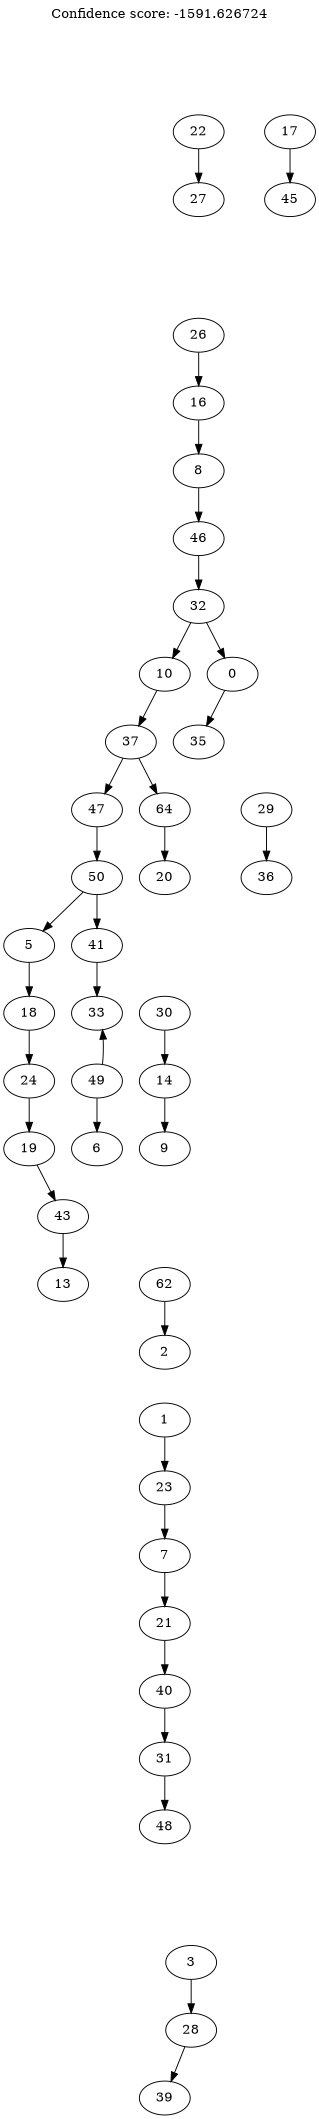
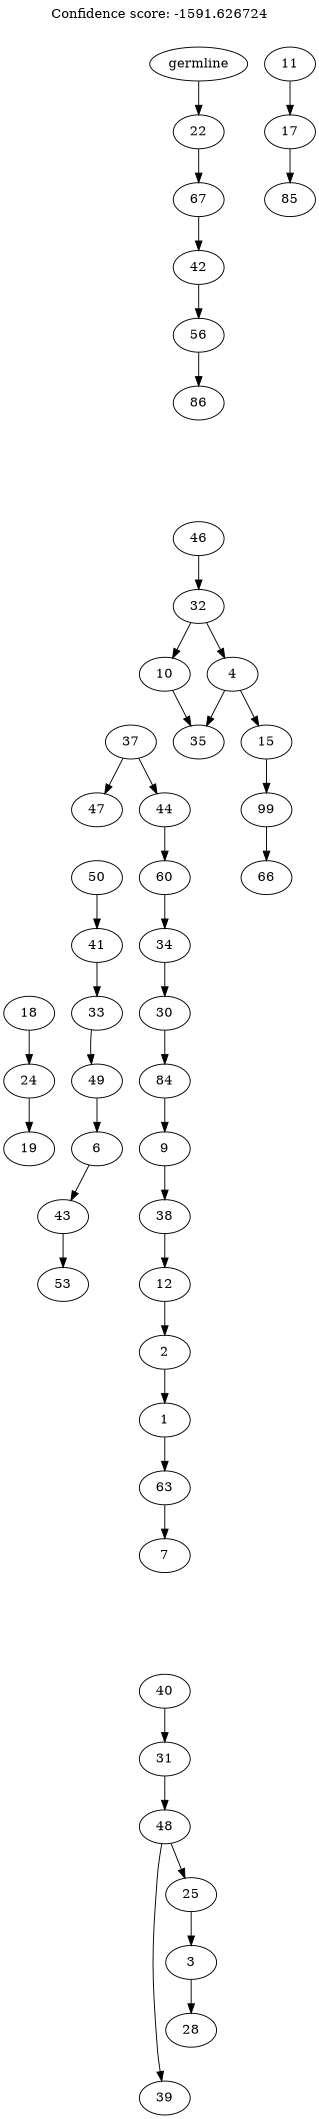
node "germline": added
node "11": added
node "27": label "27" -> "67"
node "45": label "45" -> "85"
node "42": added
node "26": label "26" -> "56"
node "16": label "16" -> "86"
node "8": removed
node "0": label "0" -> "4"
edge "10" -> "37": now "10" -> "35"
node "15": added
node "64": label "64" -> "44"
node "29": label "29" -> "99"
edge "47" -> "50": removed
node "20": label "20" -> "60"
node "36": label "36" -> "66"
node "5": removed
node "34": added
edge "49" -> "33": reversed
node "14": label "14" -> "84"
edge "19" -> "43": now "6" -> "43"
node "38": added
node "13": label "13" -> "53"
node "62": label "62" -> "12"
edge "2" -> "1": added
node "23": label "23" -> "63"
node "21": removed
node "25": added
edge "28" -> "39": now "48" -> "39"
